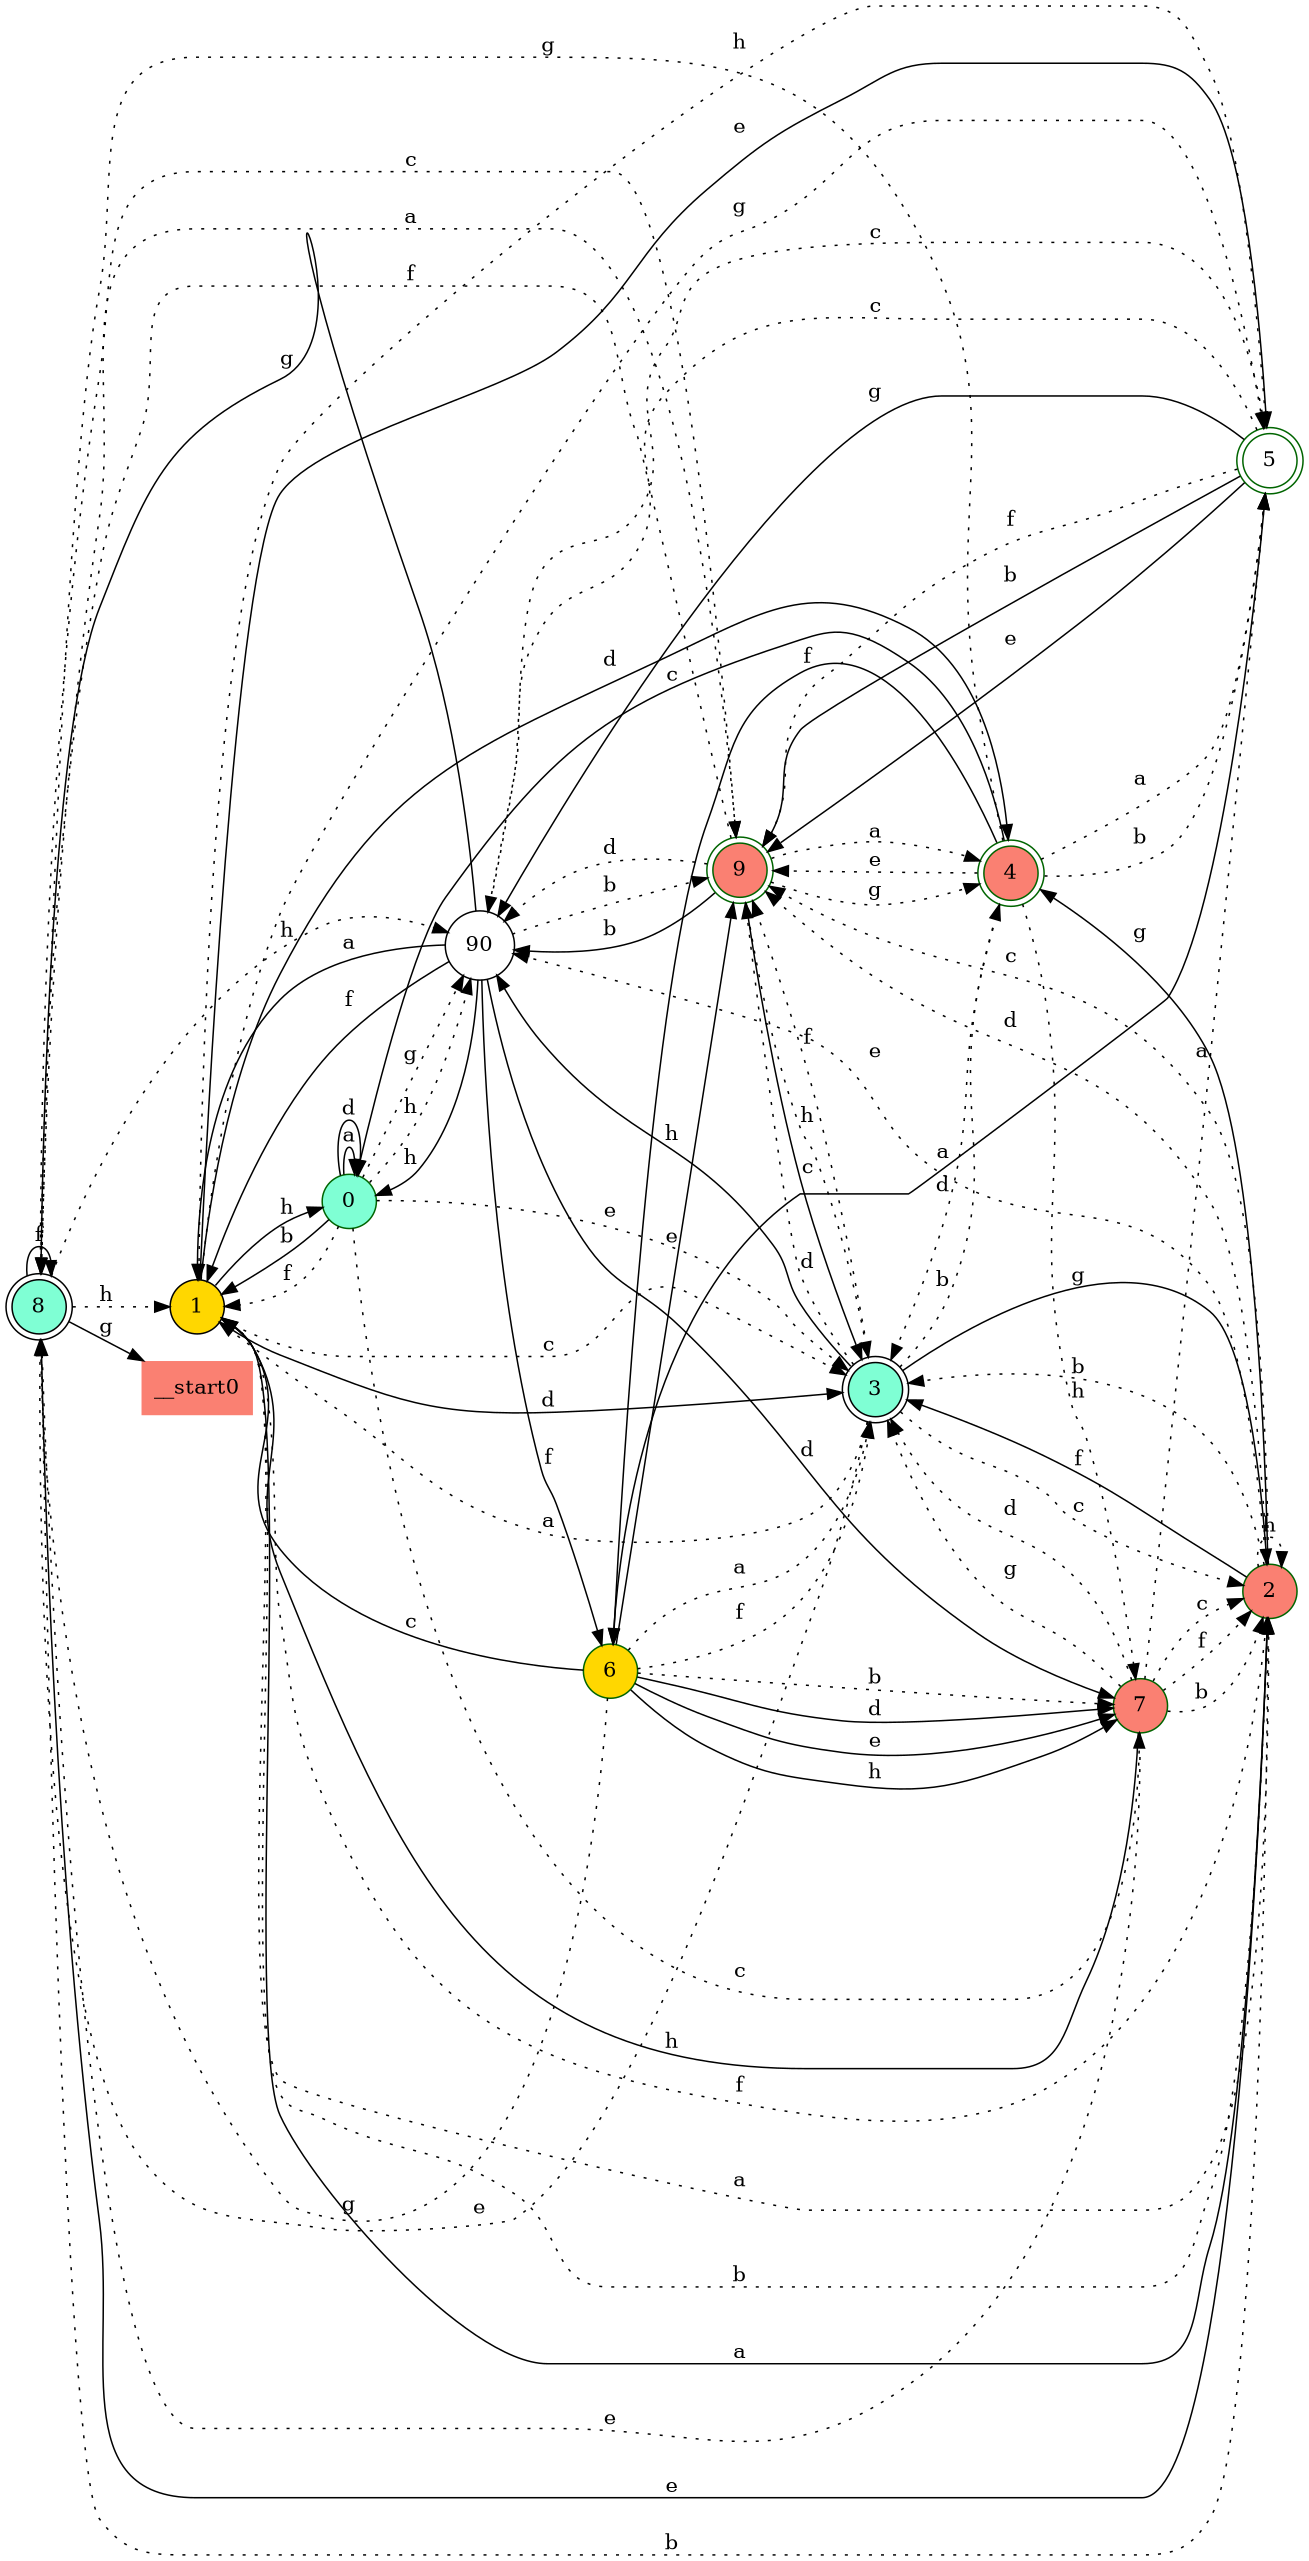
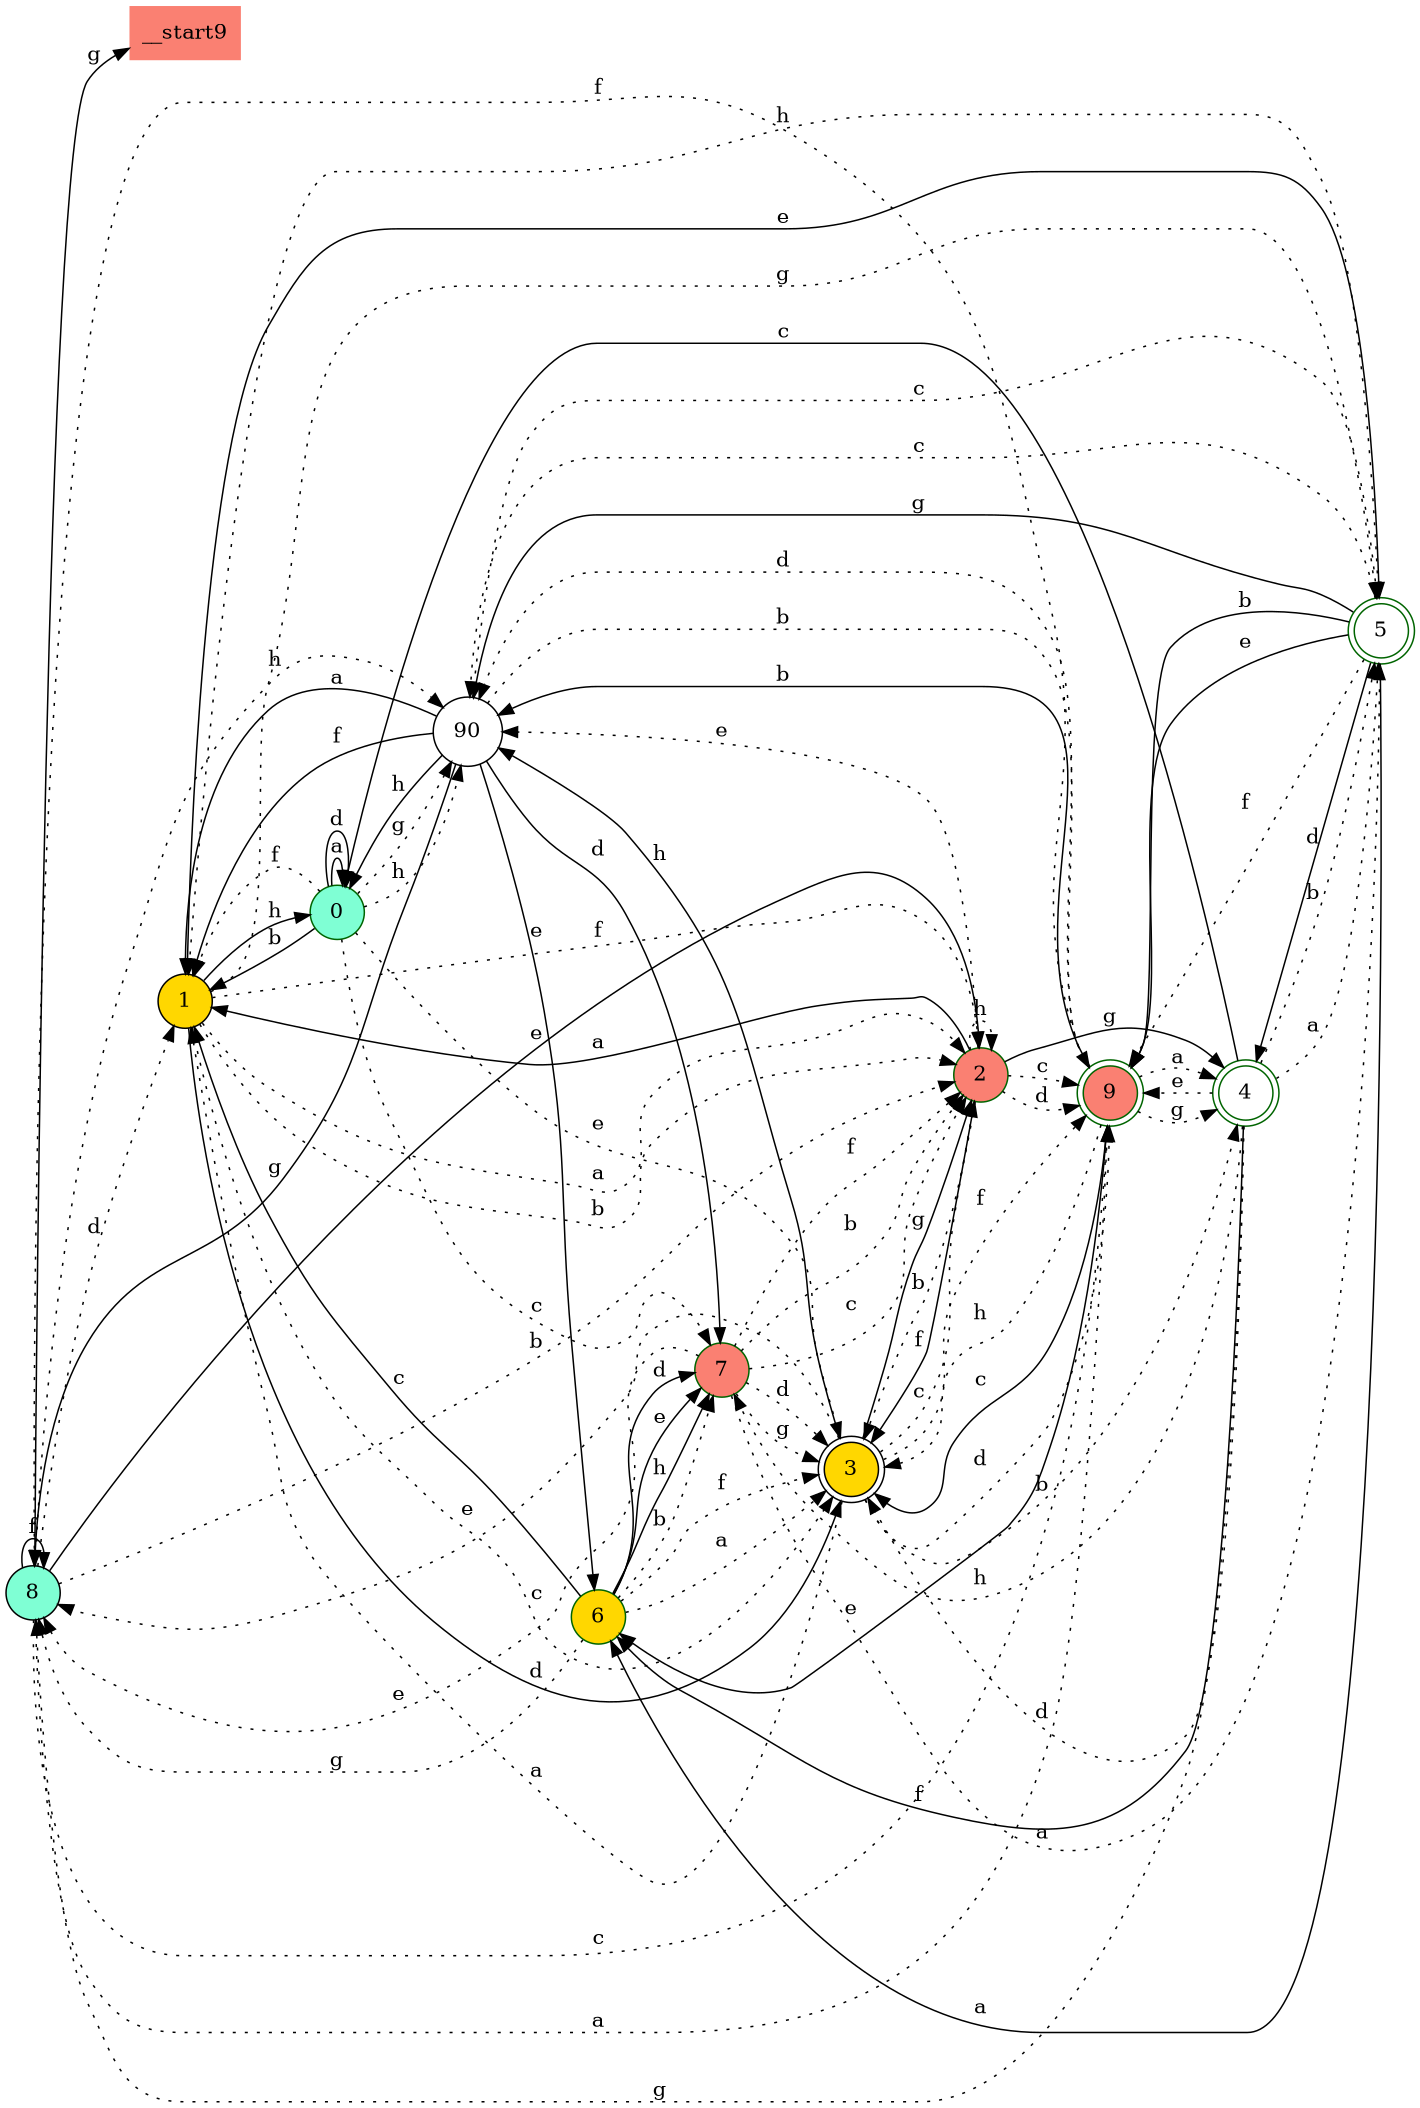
edge "1" -> "4": now "5" -> "4"
node "4": fillcolor salmon -> white
edge "8" -> "1": label "h" -> "d"
edge "6" -> "9": reversed
node "8": shape doublecircle -> circle
node "__start0": label "__start0" -> "__start9"
node "3": fillcolor aquamarine -> gold
edge "90" -> "6": label "f" -> "e"
edge "7" -> "1": removed, label "h"
